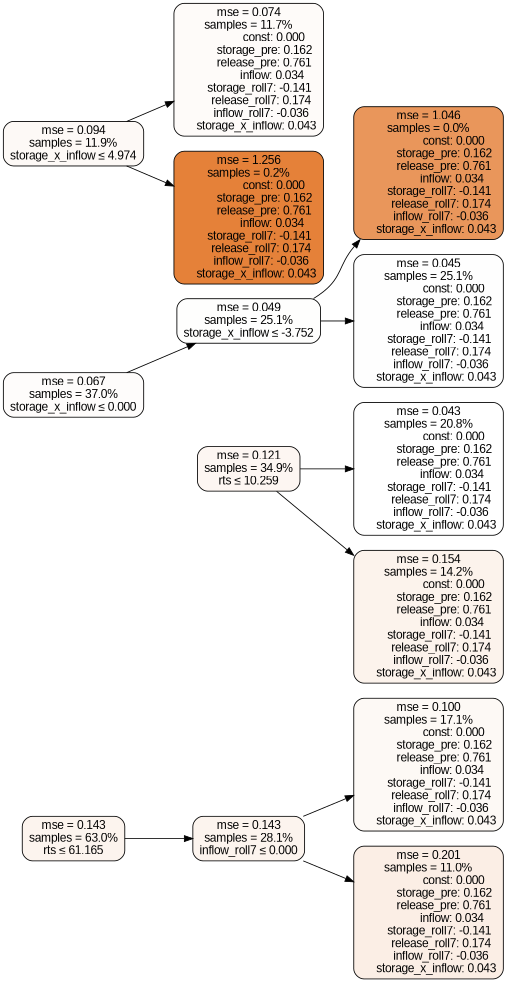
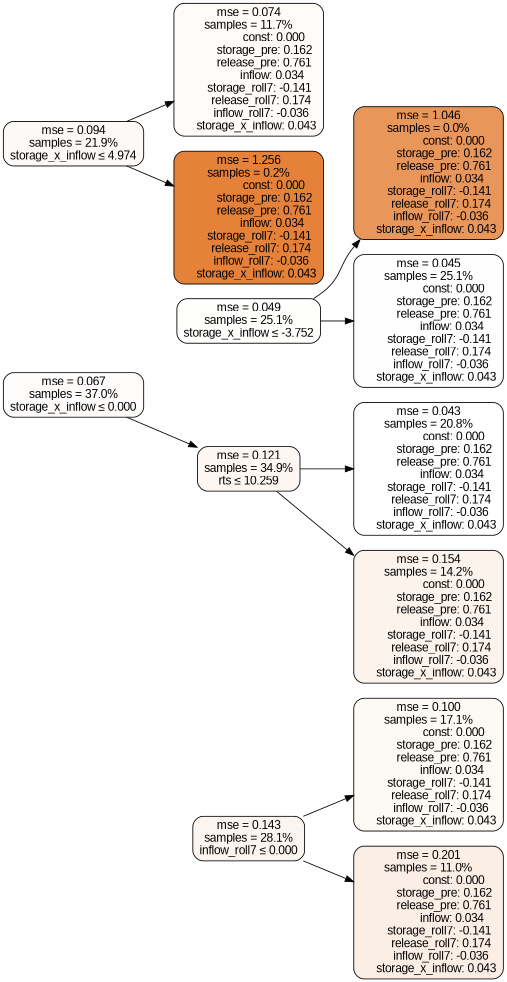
node "mse = 0.094 samples = 11.9% storage_x_inflow ≤ 4.974": label "mse = 0.094 samples = 11.9% storage_x_inflow ≤ 4.974" -> "mse = 0.094 samples = 21.9% storage_x_inflow ≤ 4.974"
edge "mse = 0.067 samples = 37.0% storage_x_inflow ≤ 0.000" -> "mse = 0.049 samples = 25.1% storage_x_inflow ≤ -3.752": now "mse = 0.067 samples = 37.0% storage_x_inflow ≤ 0.000" -> "mse = 0.121 samples = 34.9% rts ≤ 10.259"
node "mse = 0.143 samples = 63.0% rts ≤ 61.165": removed
